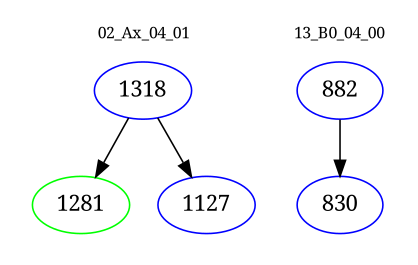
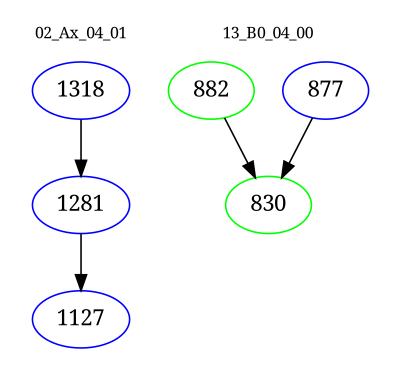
node "877": added
node "882": color blue -> green
edge "1318" -> "1127": now "1281" -> "1127"
node "1281": color green -> blue
node "830": color blue -> green
